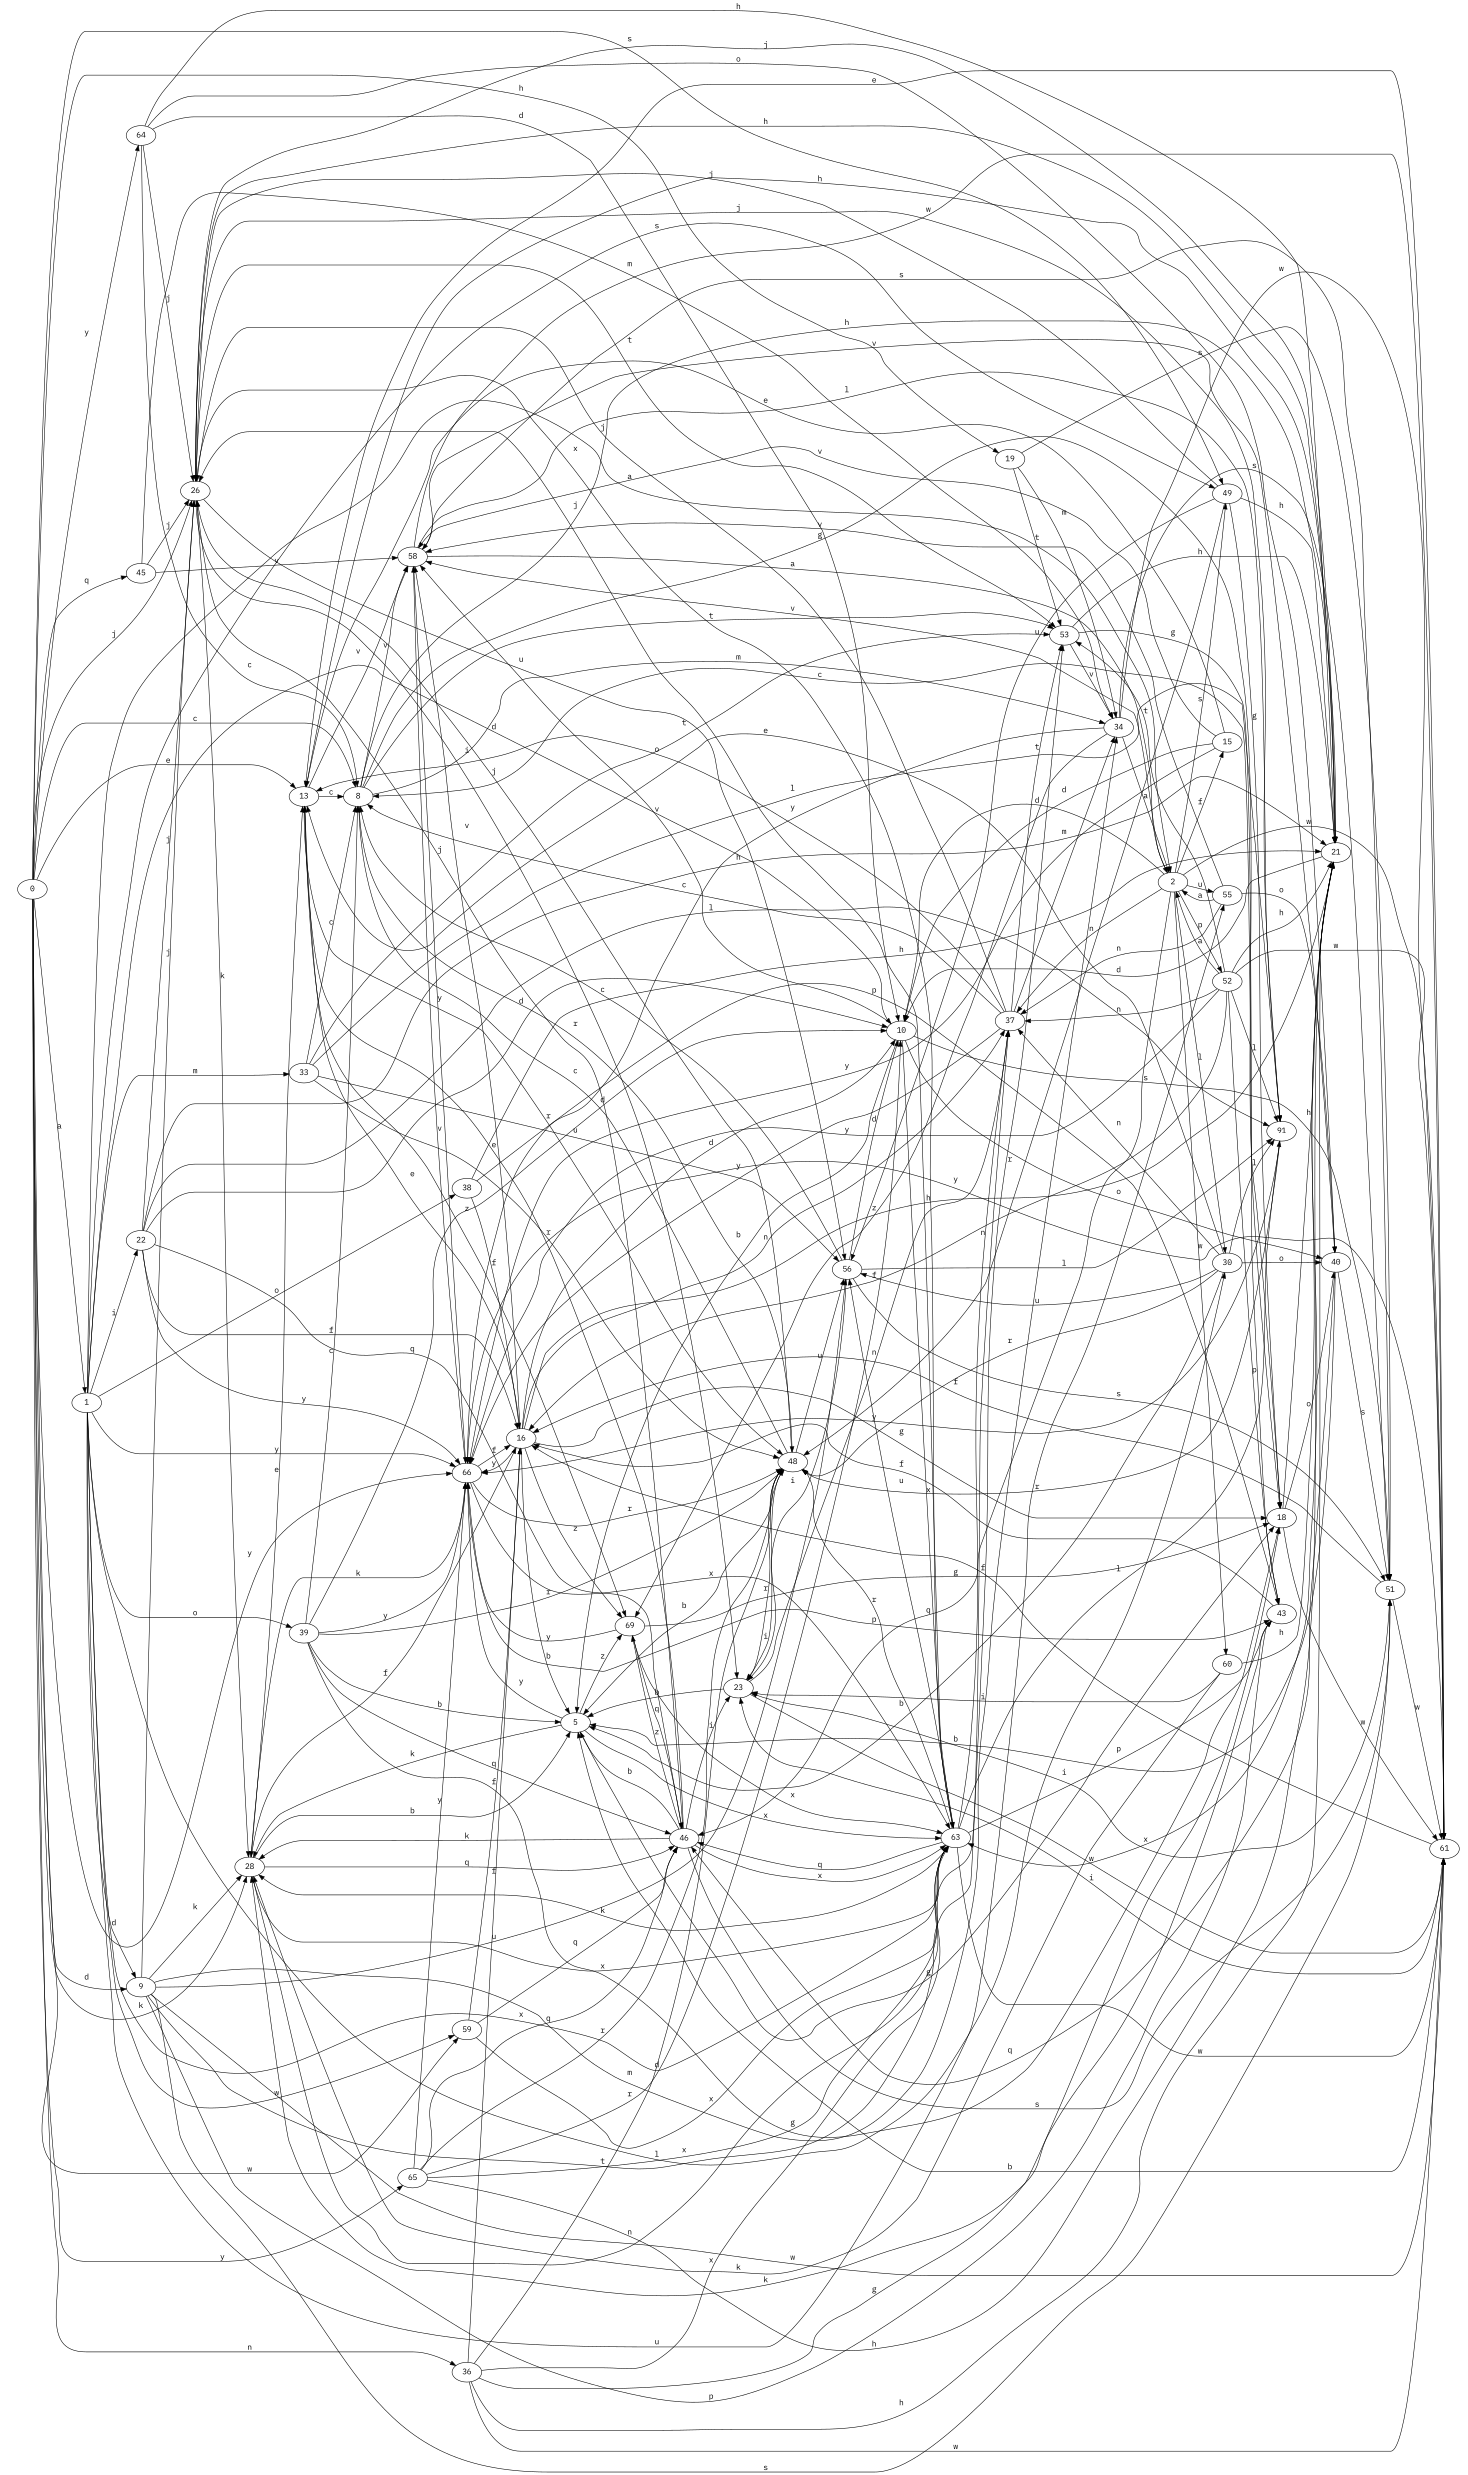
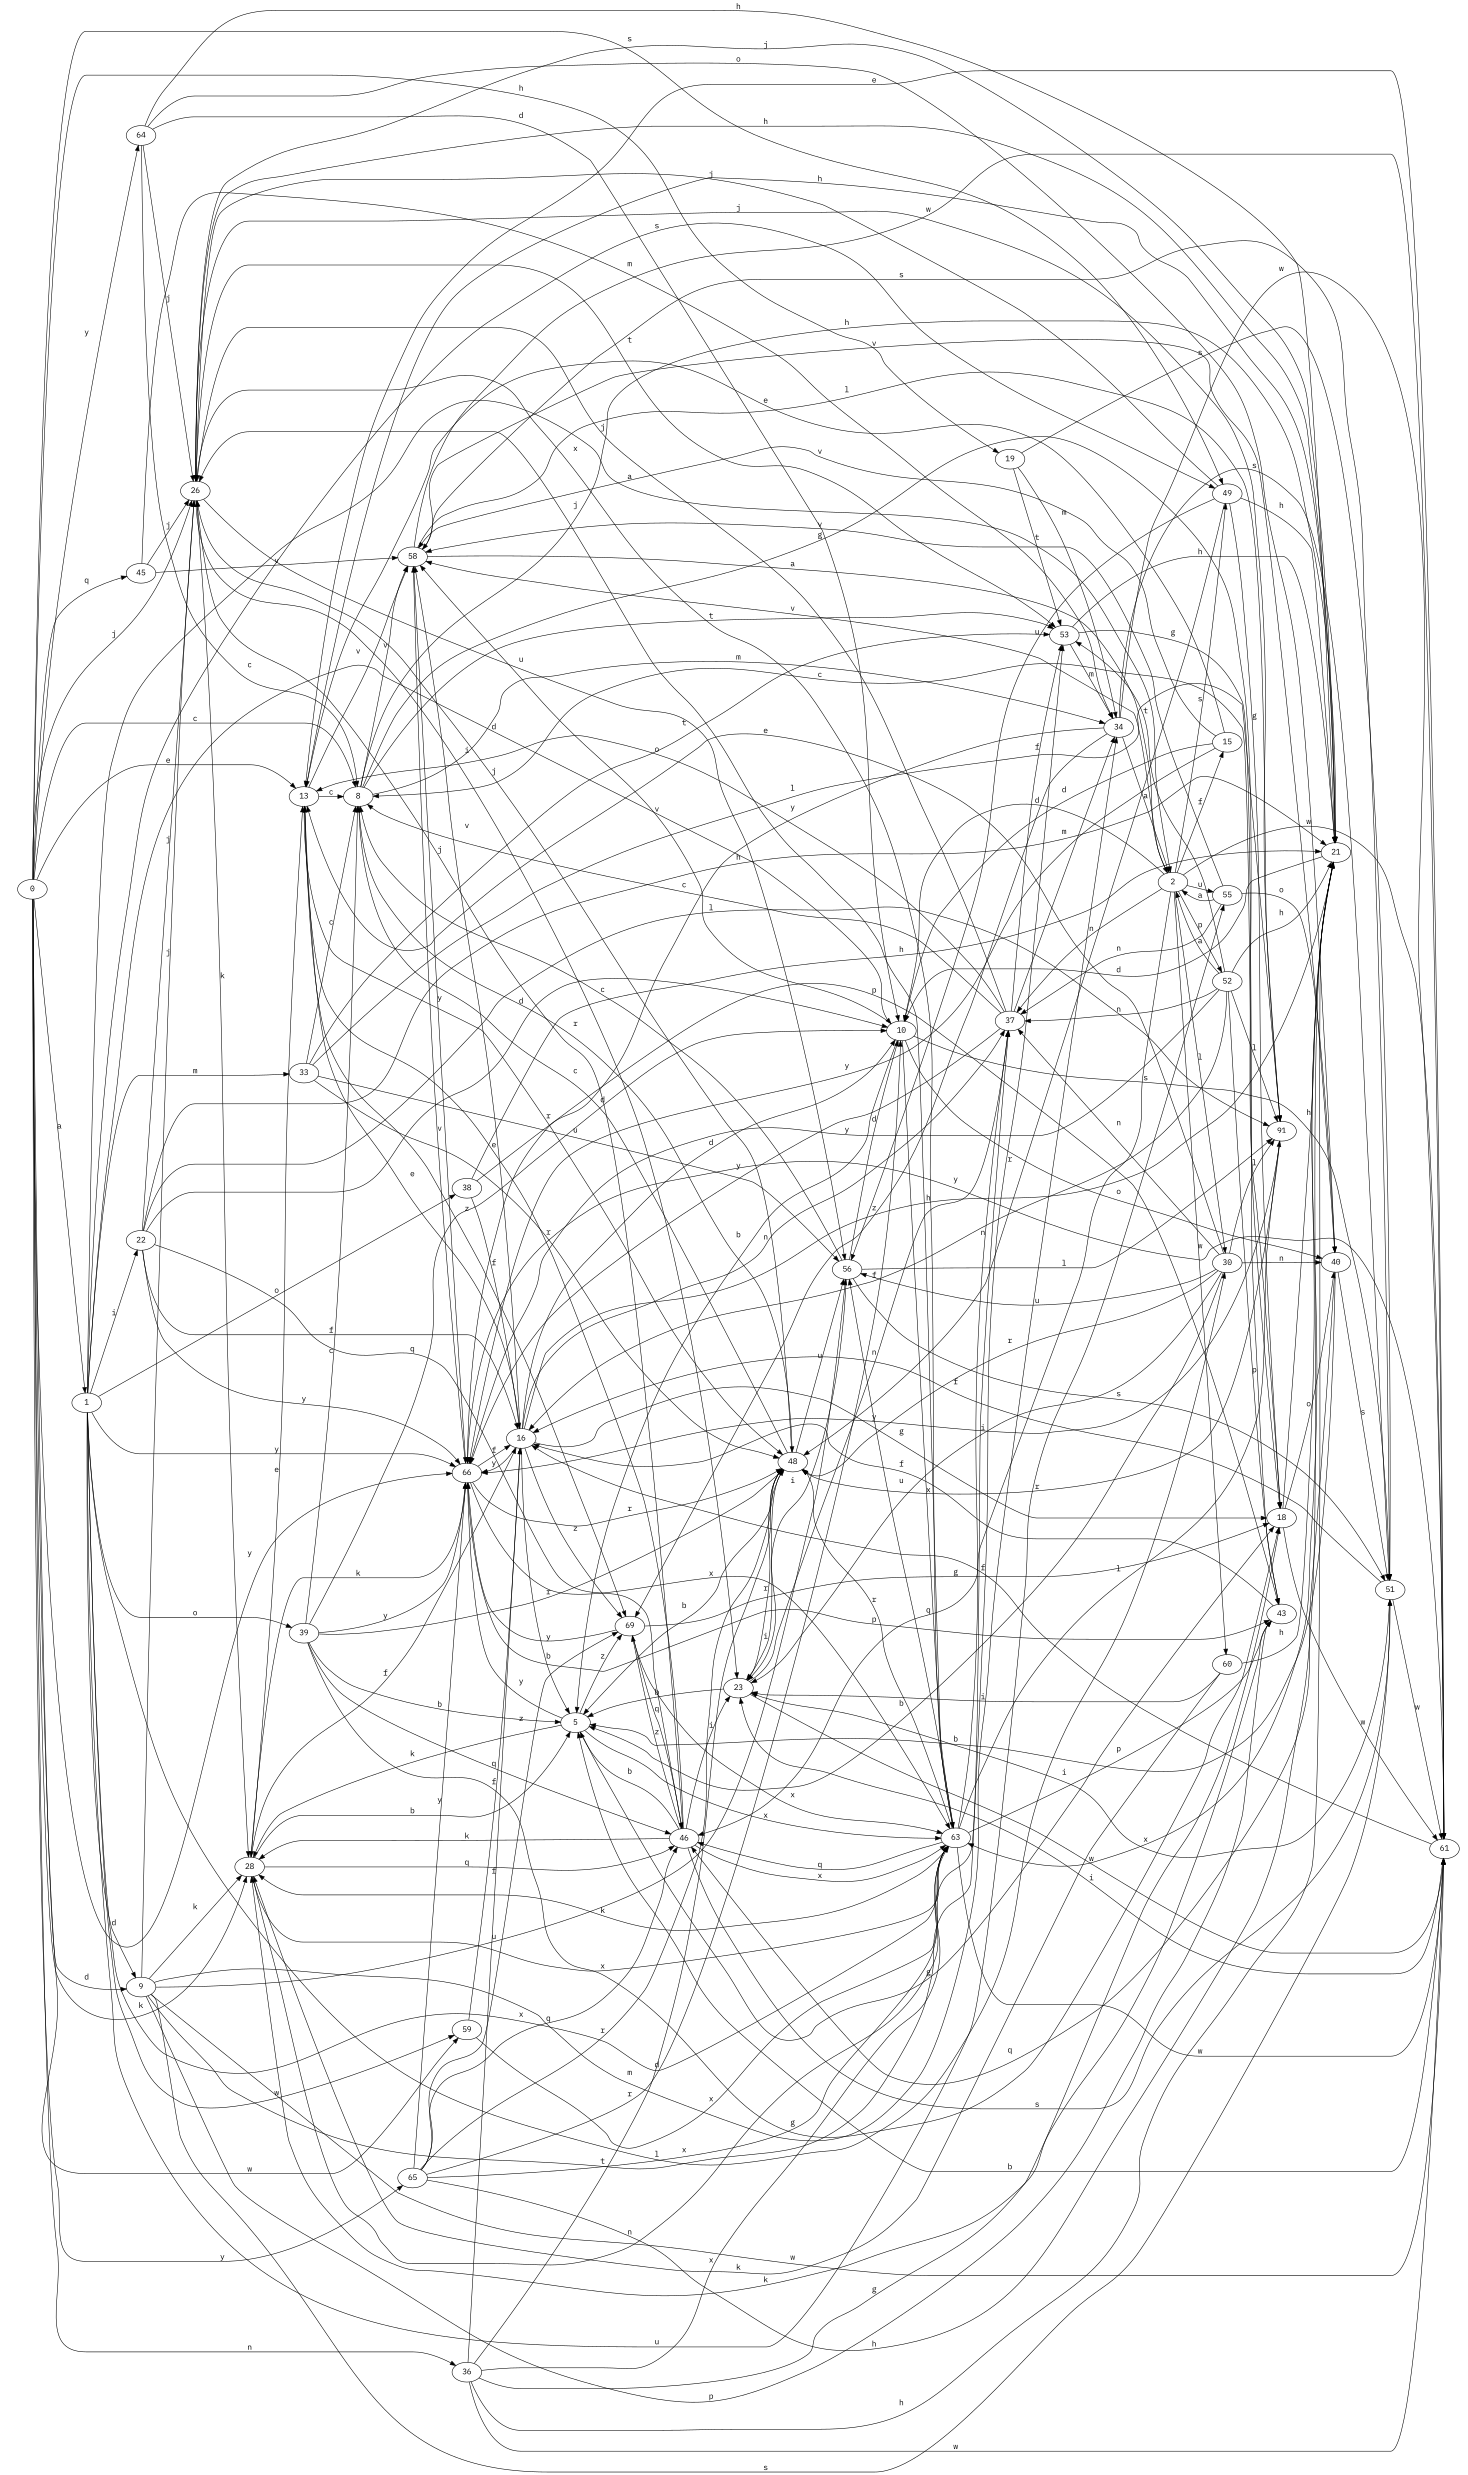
edge "53" -> "34": label "v" -> "m"
edge "37" -> "53": label "t" -> "f"
edge "52" -> "61": removed, label "w"
edge "30" -> "40": label "o" -> "n"
edge "30" -> "23": added, label "i"
edge "65" -> "69": added, label "z"
edge "59" -> "46": removed, label "q"
